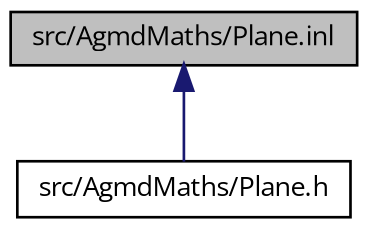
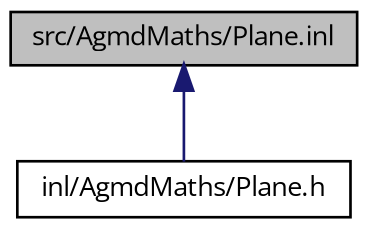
node "src/AgmdMaths/Plane.h": label "src/AgmdMaths/Plane.h" -> "inl/AgmdMaths/Plane.h"
